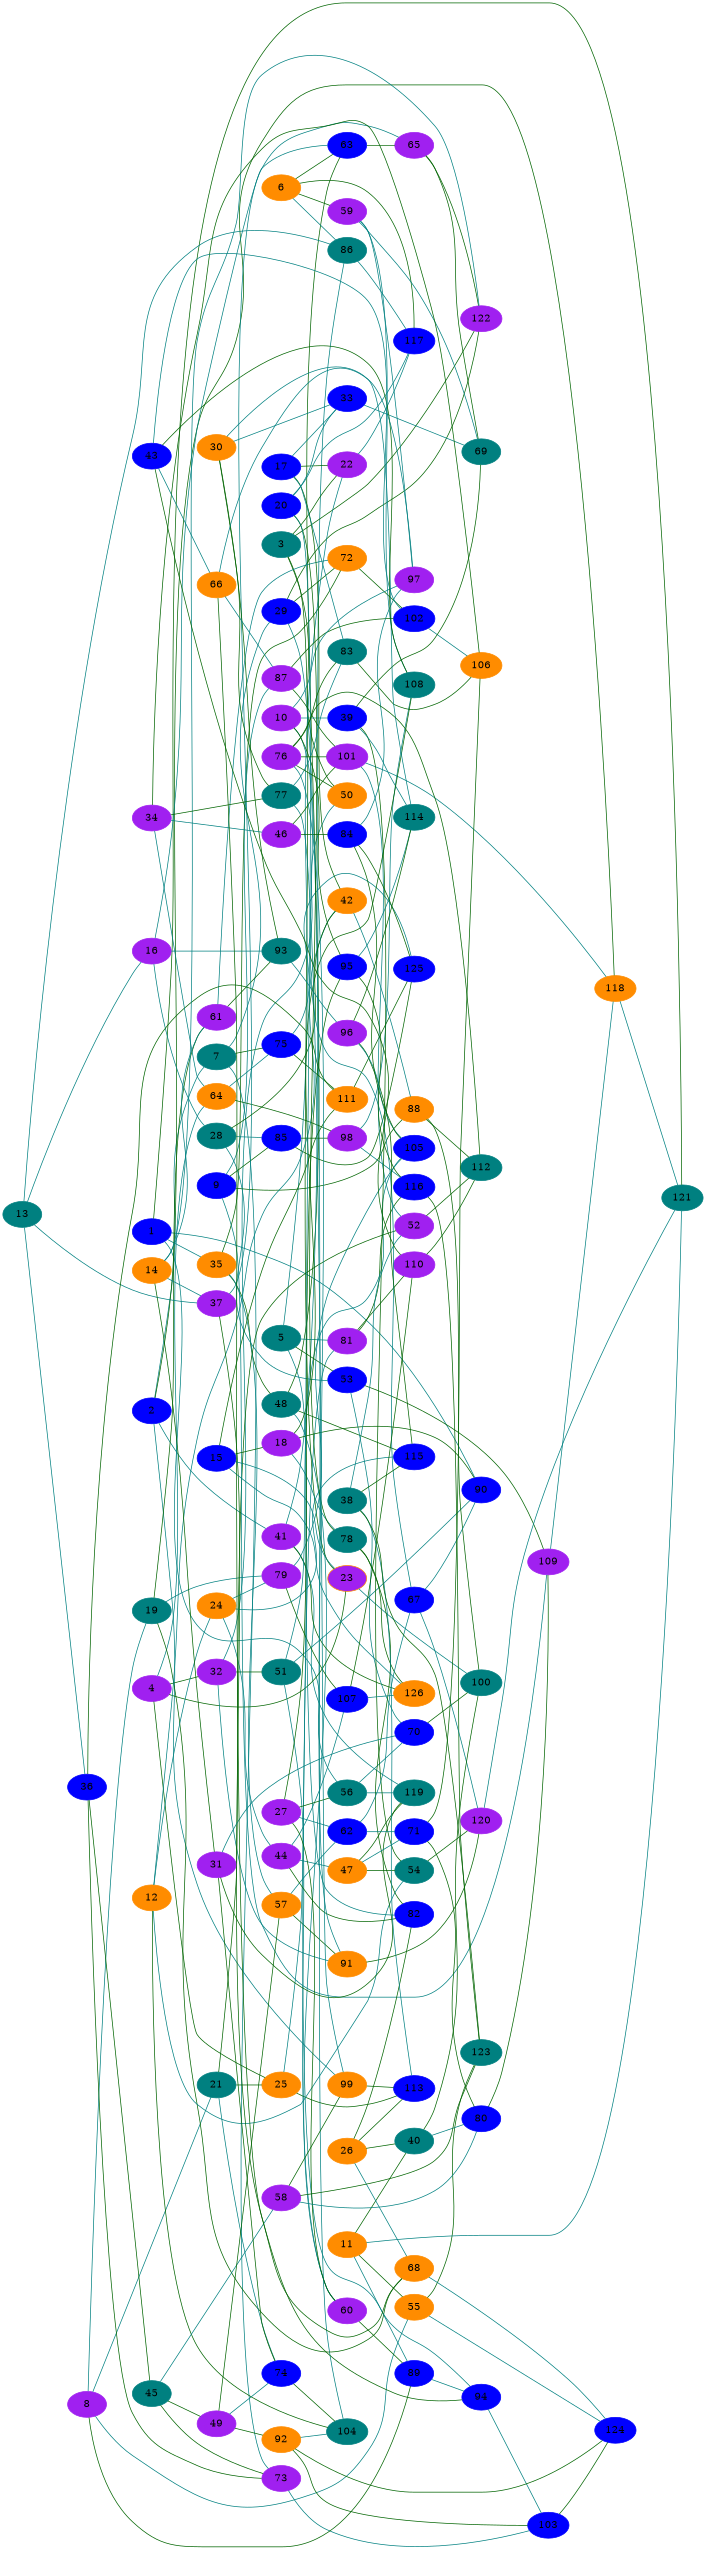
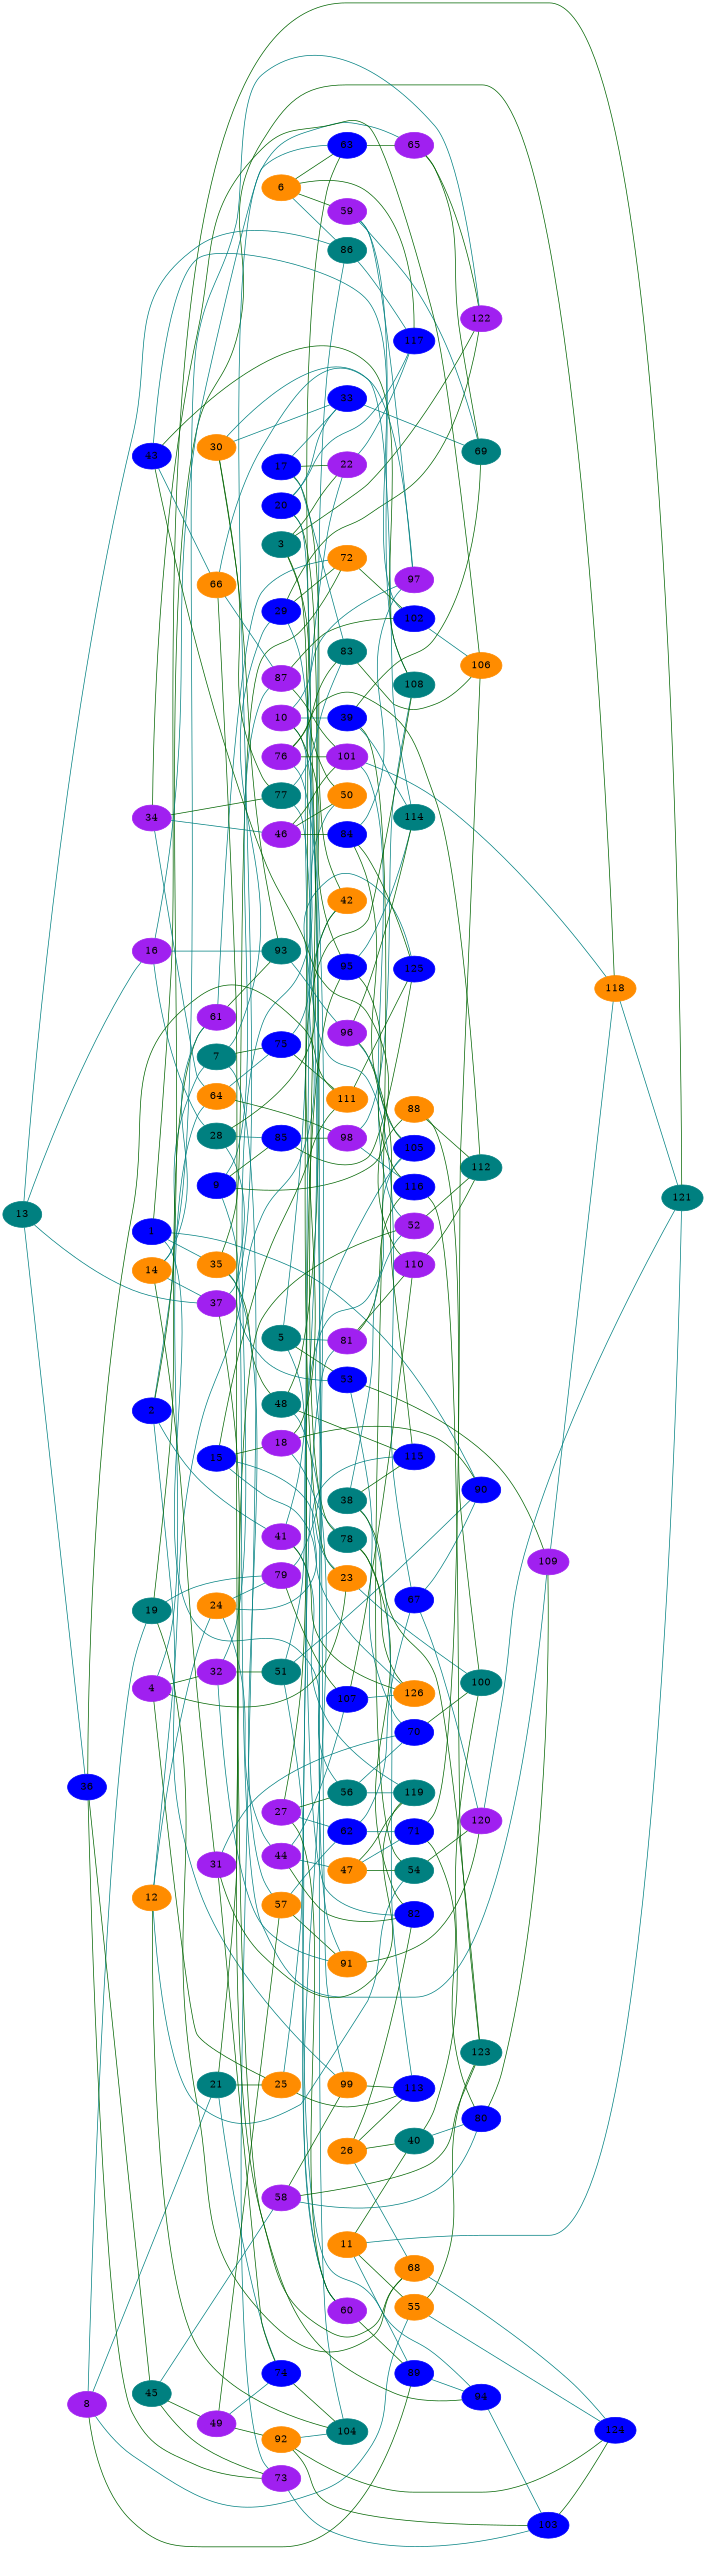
edge "76" -- "50": now "46" -- "50"
edge "42" -- "88": removed
node "23": fillcolor purple -> darkorange
